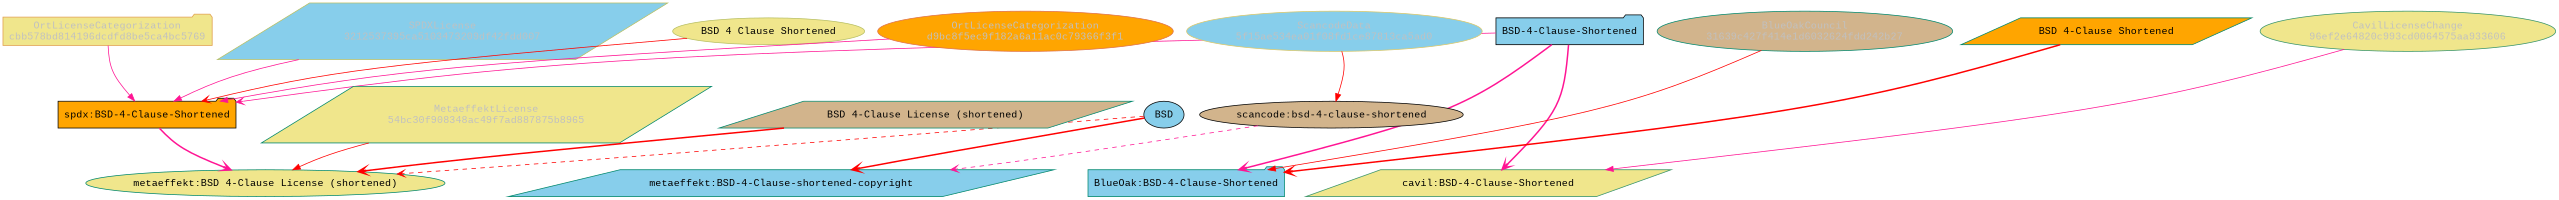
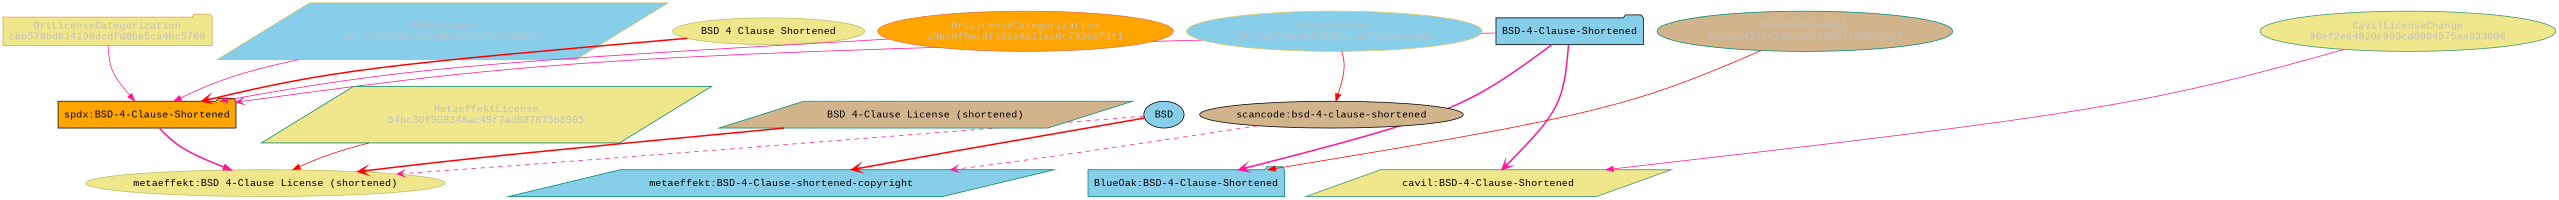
node "BSD 4-Clause Shortened": removed
edge "BSD 4 Clause Shortened" -> "spdx:BSD-4-Clause-Shortened": style solid -> bold
edge "BSD" -> "metaeffekt:BSD 4-Clause License (shortened)": color red -> deeppink
edge "spdx:BSD-4-Clause-Shortened" -> "metaeffekt:BSD 4-Clause License (shortened)": arrowhead vee -> normal
node "metaeffekt:BSD 4-Clause License (shortened)": color #00876c -> #b8bf62
